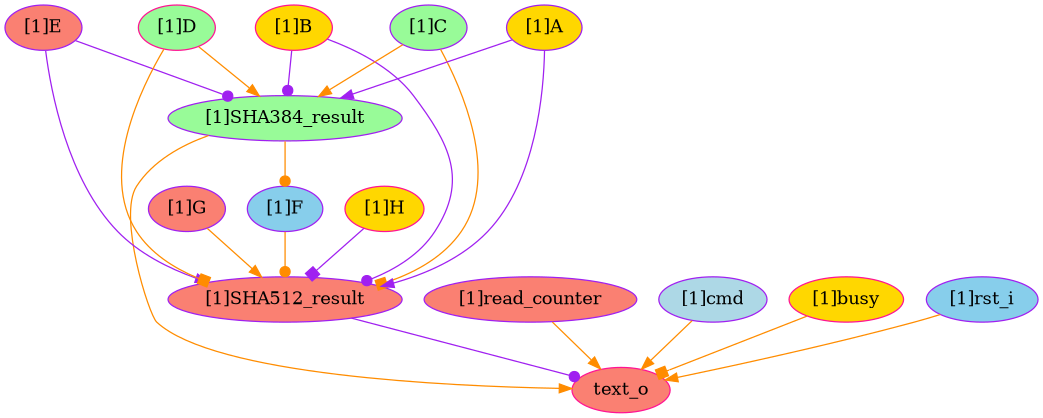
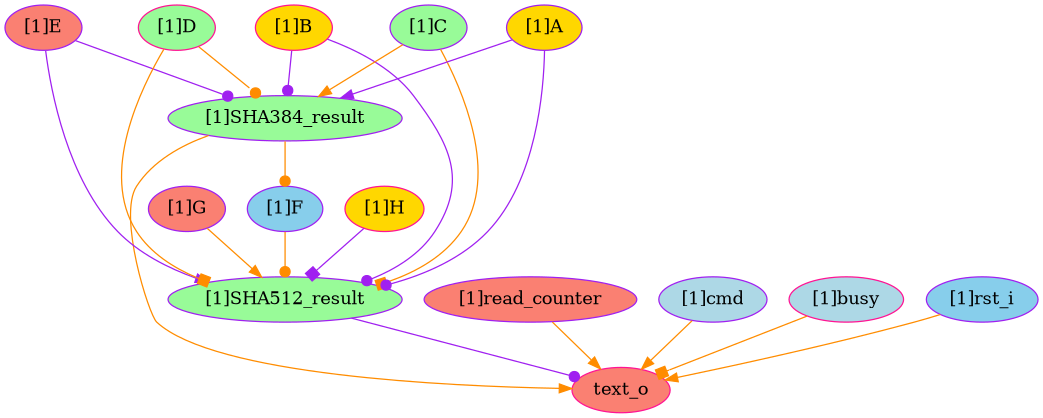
edge "[1]D" -> "[1]SHA384_result": arrowhead normal -> dot
edge "[1]A" -> "[1]SHA512_result": arrowhead normal -> dot
node "[1]SHA512_result": fillcolor salmon -> palegreen
node "[1]busy": fillcolor gold -> lightblue
